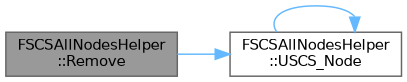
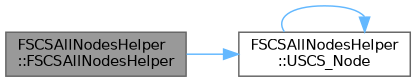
node "FSCSAllNodesHelper ::Remove": label "FSCSAllNodesHelper ::Remove" -> "FSCSAllNodesHelper ::FSCSAllNodesHelper"
